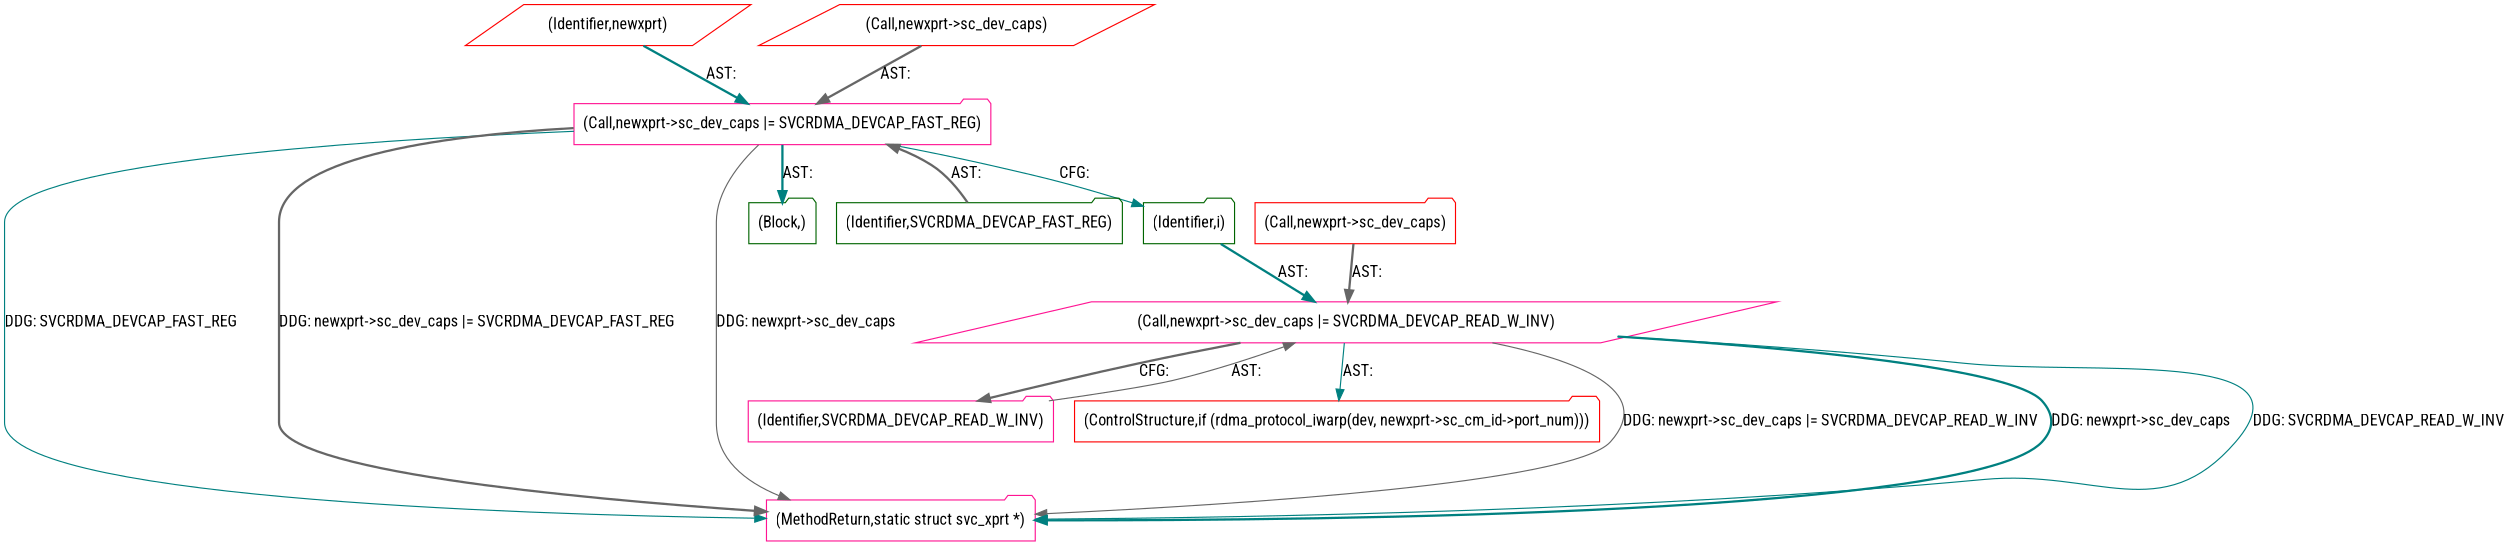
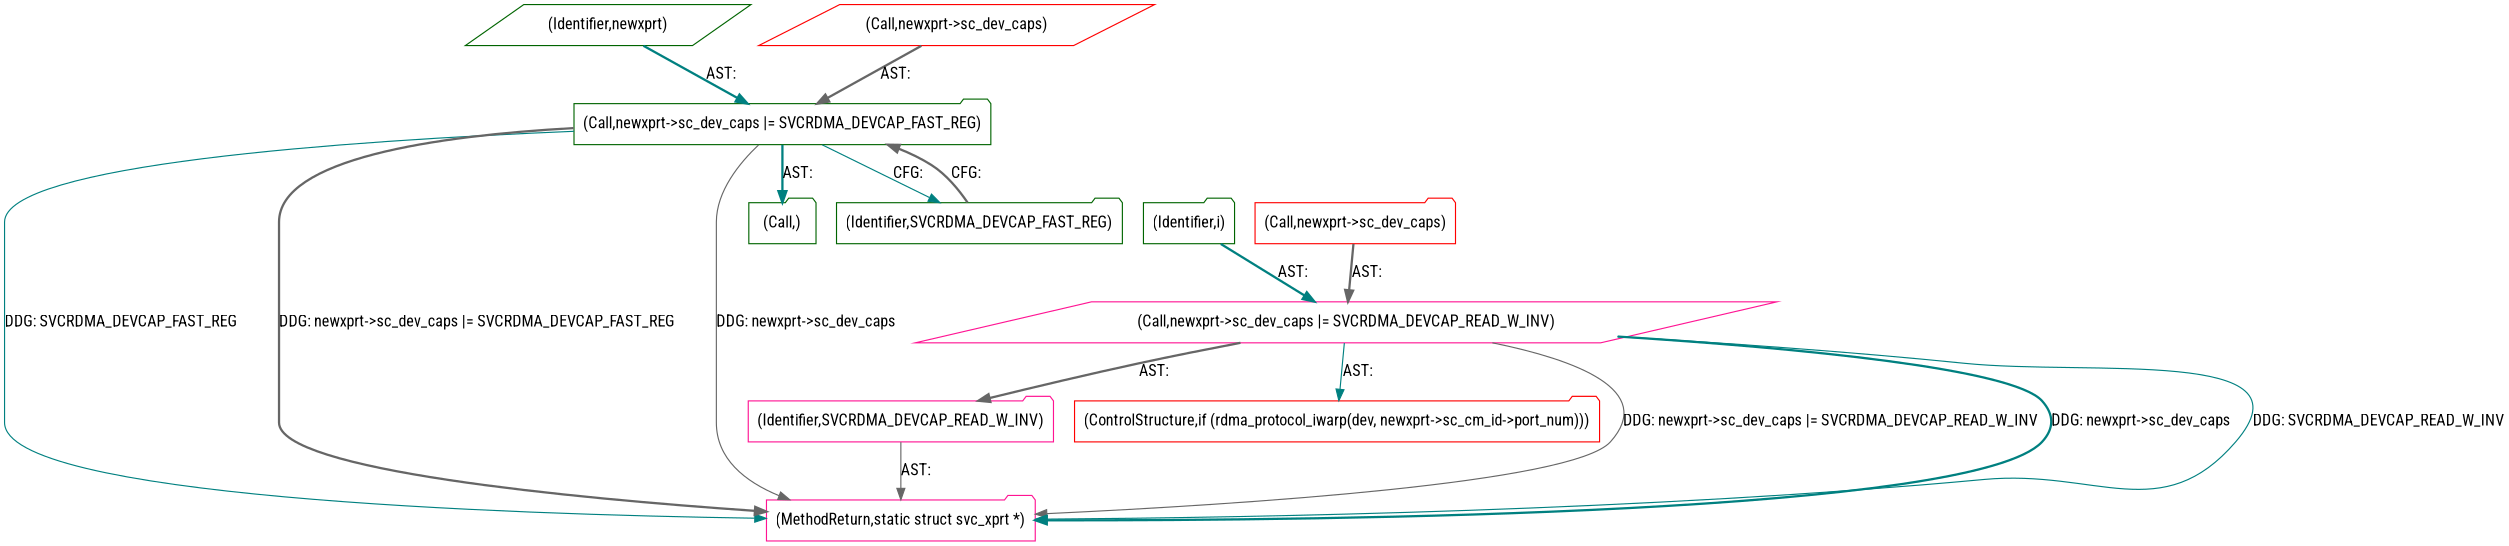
node "(Identifier,newxprt)": color red -> darkgreen
node "(Call,newxprt->sc_dev_caps |= SVCRDMA_DEVCAP_FAST_REG)": color deeppink -> darkgreen
edge "(Call,newxprt->sc_dev_caps |= SVCRDMA_DEVCAP_FAST_REG)" -> "(Identifier,i)": now "(Call,newxprt->sc_dev_caps |= SVCRDMA_DEVCAP_FAST_REG)" -> "(Identifier,SVCRDMA_DEVCAP_FAST_REG)"
edge "(Identifier,SVCRDMA_DEVCAP_FAST_REG)" -> "(Call,newxprt->sc_dev_caps |= SVCRDMA_DEVCAP_FAST_REG)": label "AST: " -> "CFG: "
node "(Block,)": label "(Block,)" -> "(Call,)"
edge "(Call,newxprt->sc_dev_caps |= SVCRDMA_DEVCAP_READ_W_INV)" -> "(Identifier,SVCRDMA_DEVCAP_READ_W_INV)": label "CFG: " -> "AST: "
edge "(Identifier,SVCRDMA_DEVCAP_READ_W_INV)" -> "(Call,newxprt->sc_dev_caps |= SVCRDMA_DEVCAP_READ_W_INV)": now "(Identifier,SVCRDMA_DEVCAP_READ_W_INV)" -> "(MethodReturn,static struct svc_xprt *)"
